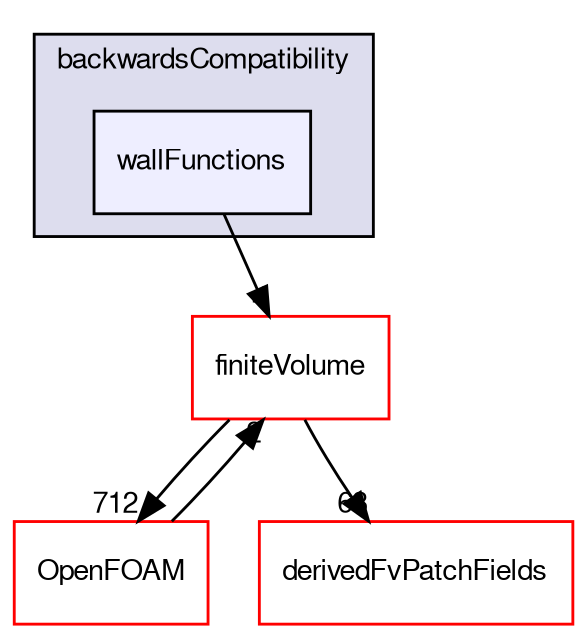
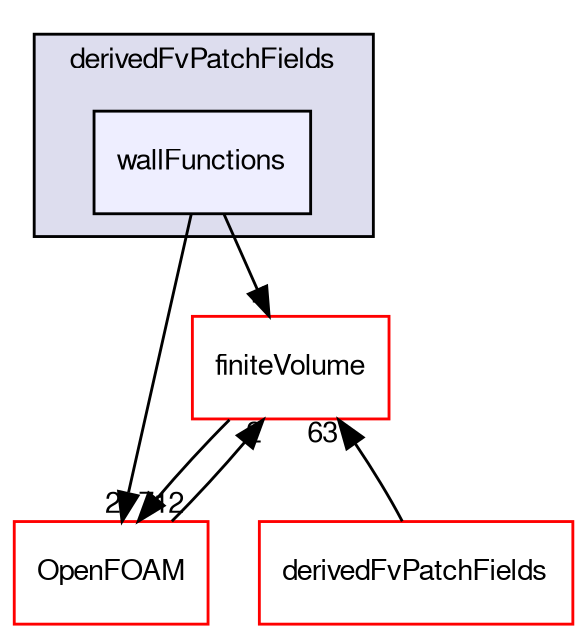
cluster "backwardsCompatibility": label "backwardsCompatibility" -> "derivedFvPatchFields"
edge "wallFunctions" -> "OpenFOAM": added
edge "finiteVolume" -> "derivedFvPatchFields": reversed
